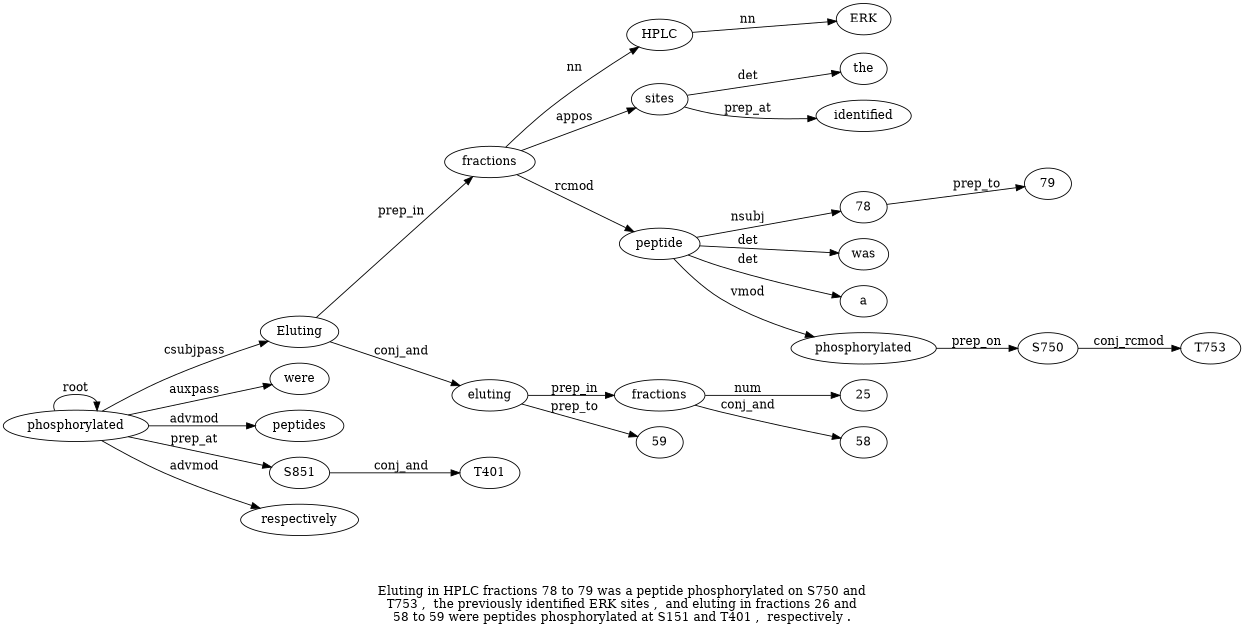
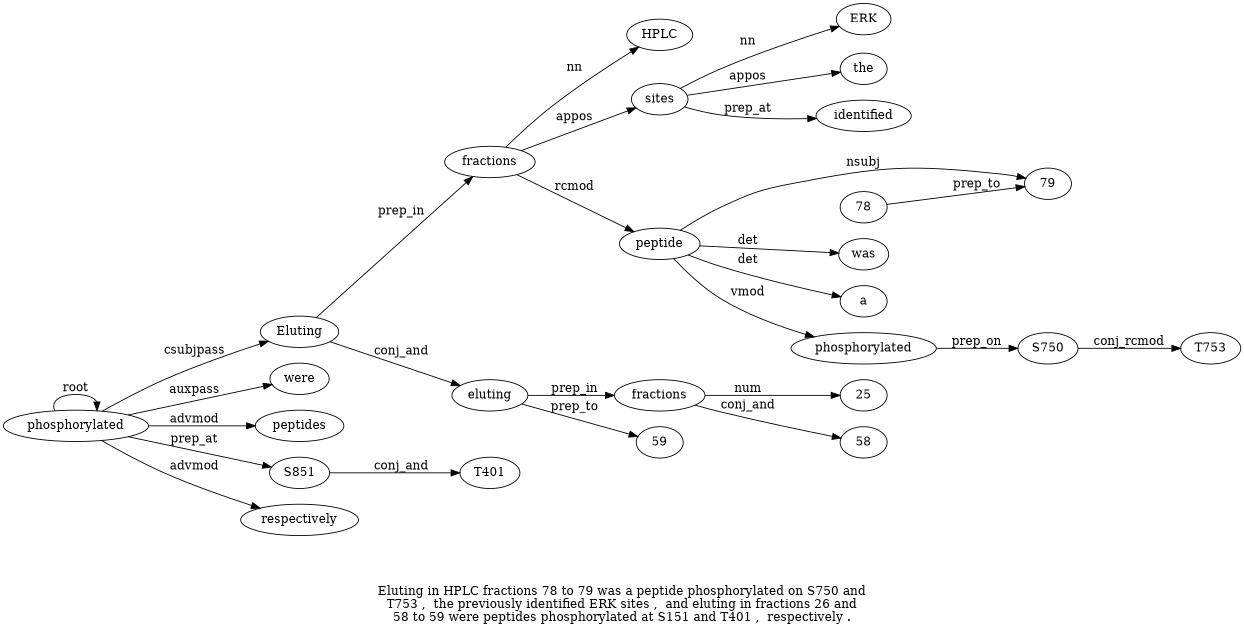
edge "HPLC" -> "ERK": now "sites" -> "ERK"
edge "sites" -> "the": label "det" -> "appos"
edge "peptide" -> "78": now "peptide" -> "79"
